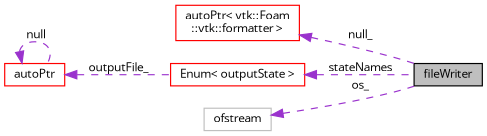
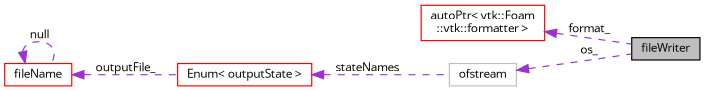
edge "fileWriter" -> "autoPtr< vtk::Foam ::vtk::formatter >": label " null_" -> " format_"
node "autoPtr": label "autoPtr" -> "fileName"
edge "fileWriter" -> "Enum< outputState >": now "ofstream" -> "Enum< outputState >"
